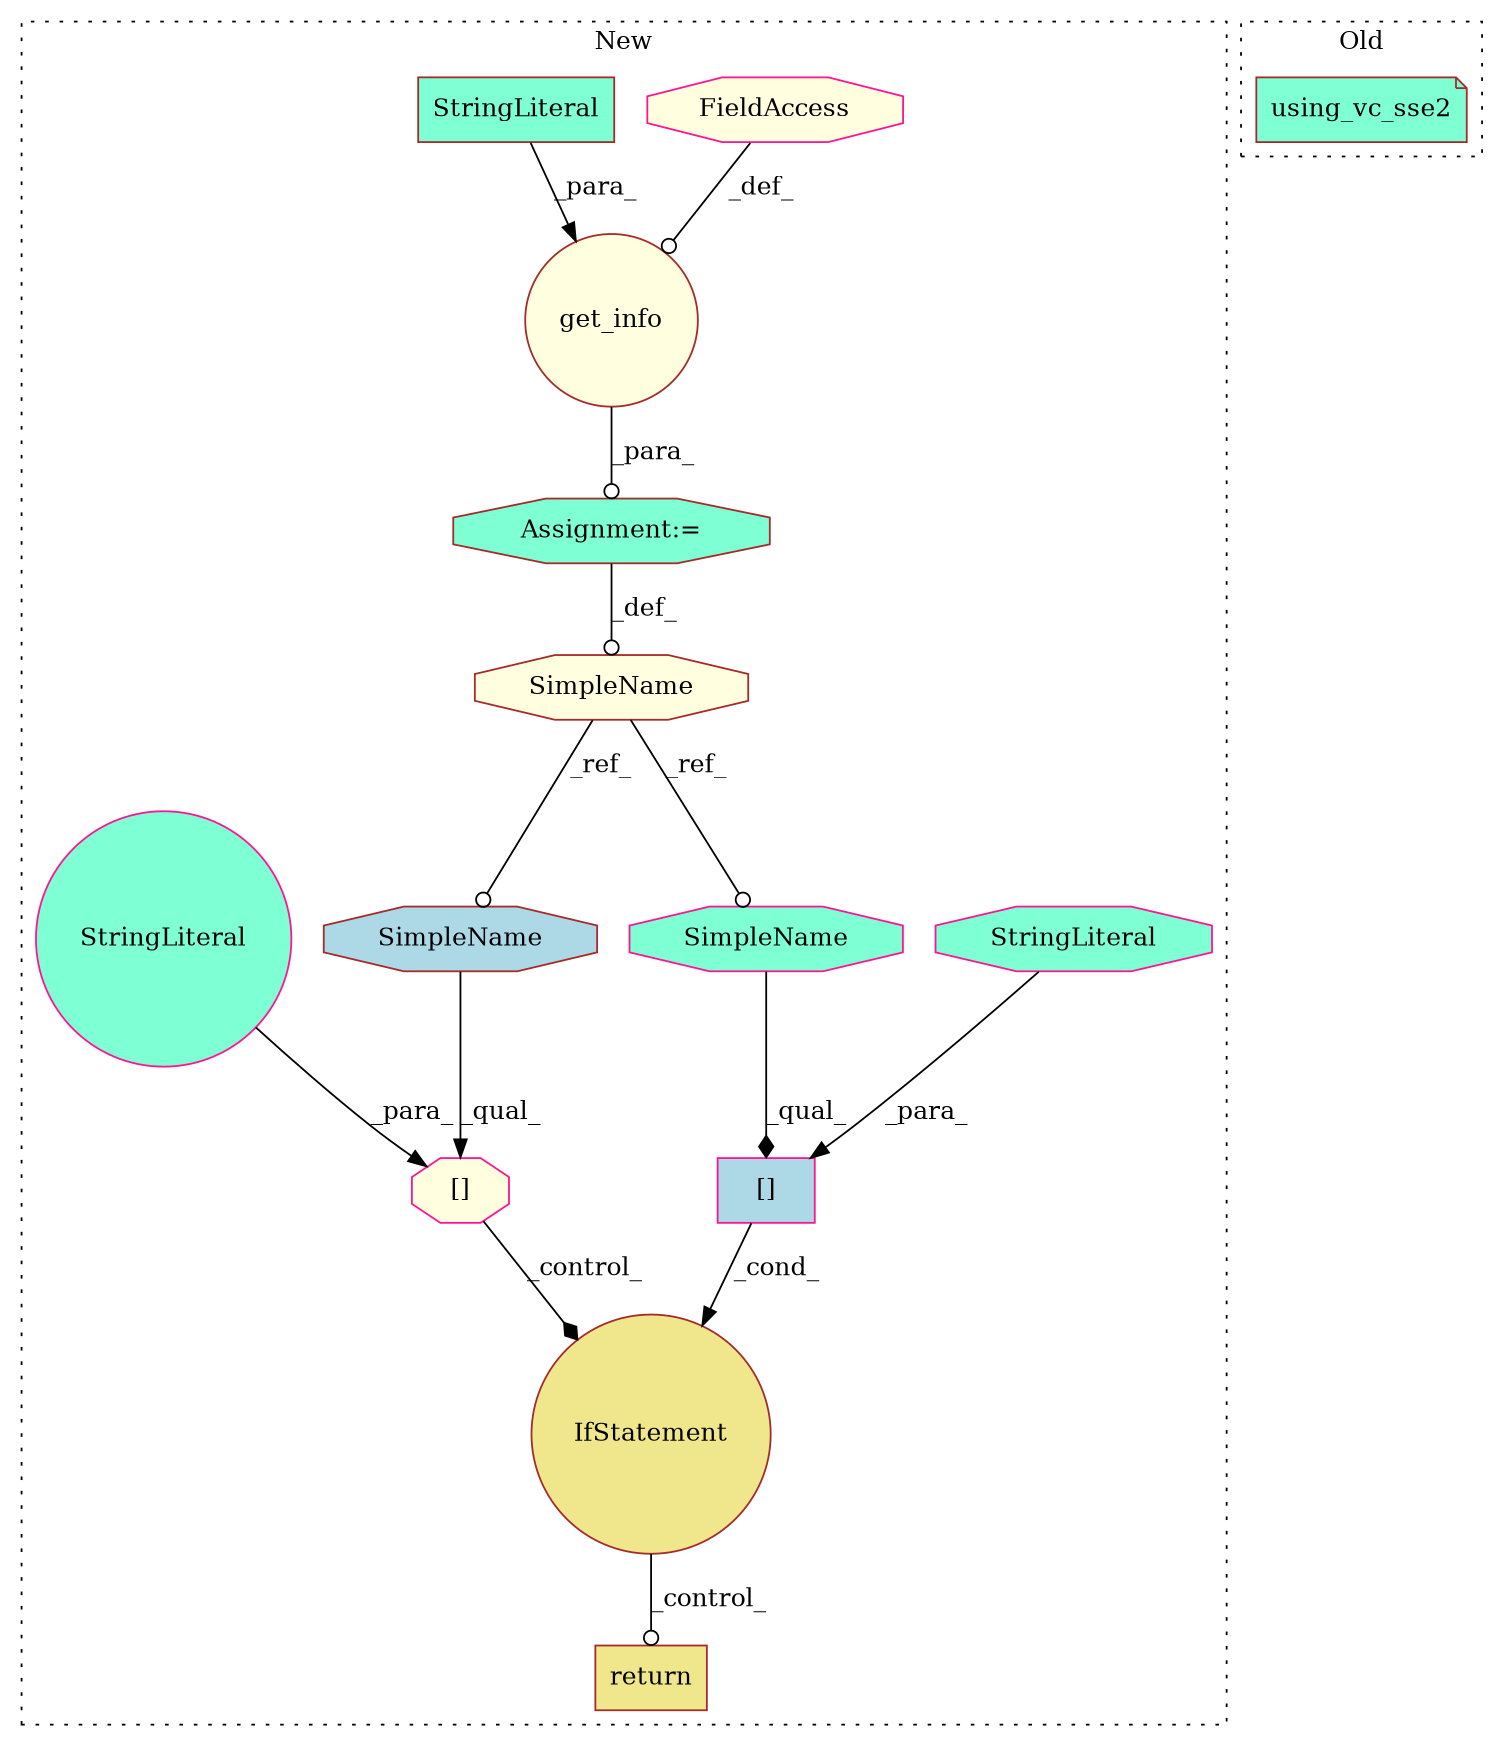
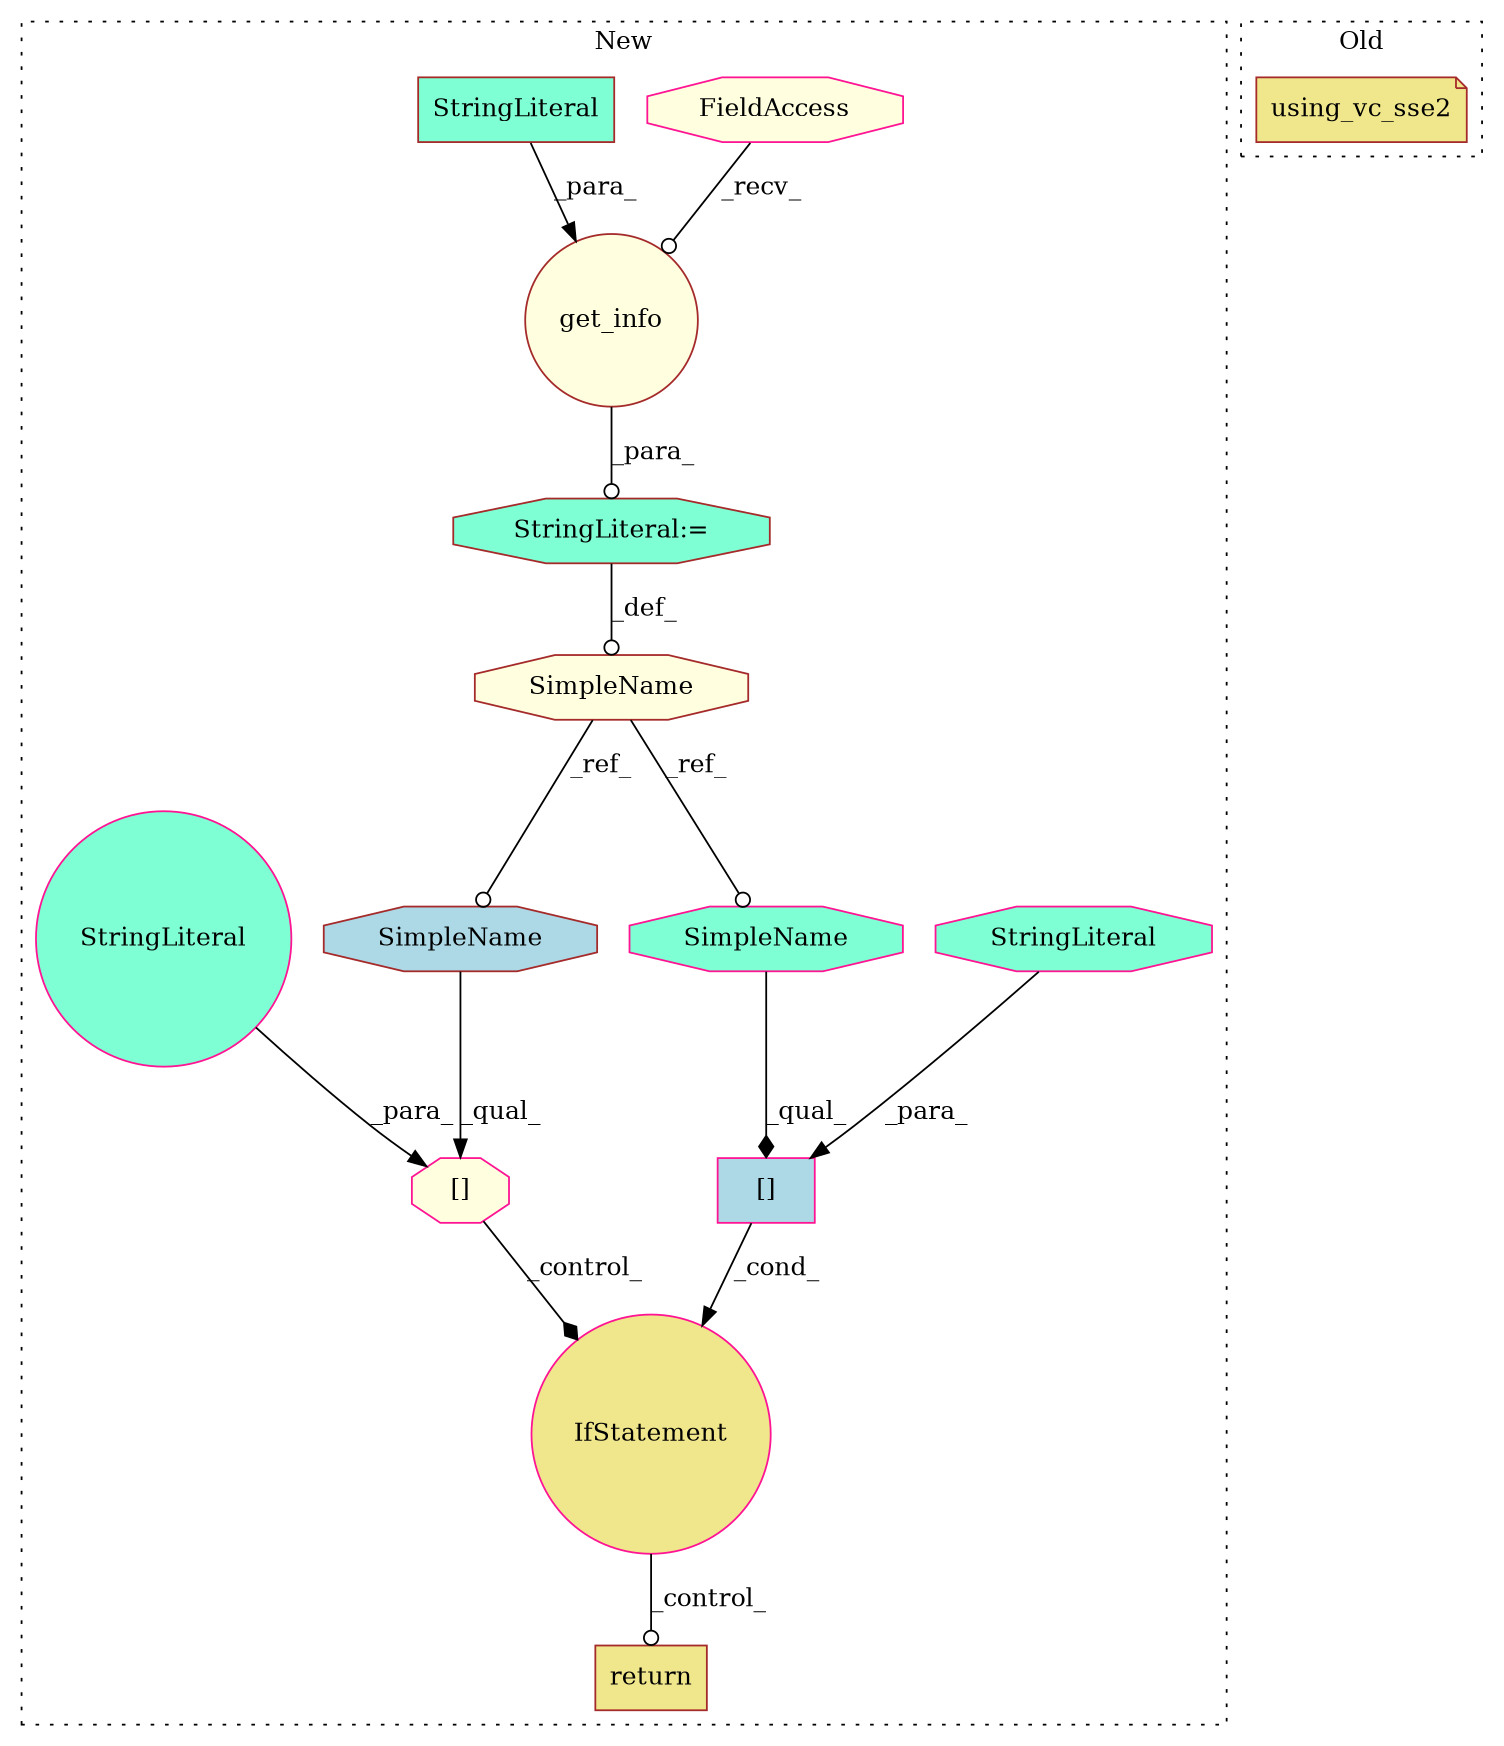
node "using_vc_sse2": fillcolor aquamarine -> khaki
edge "FieldAccess" -> "get_info": label "_def_" -> "_recv_"
node "Assignment:=": label "Assignment:=" -> "StringLiteral:="
node "IfStatement": color brown -> deeppink
